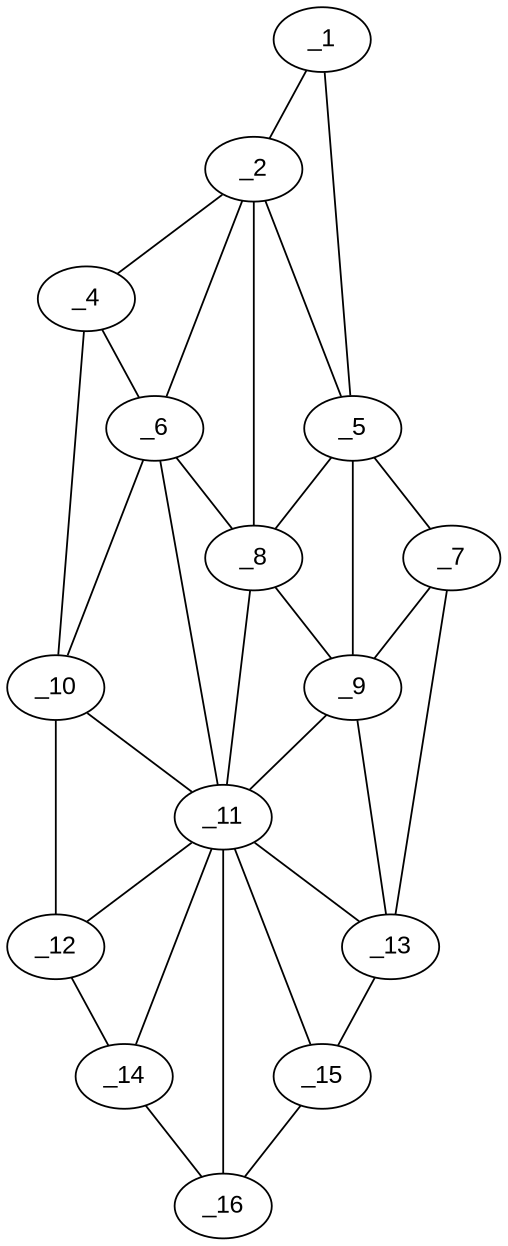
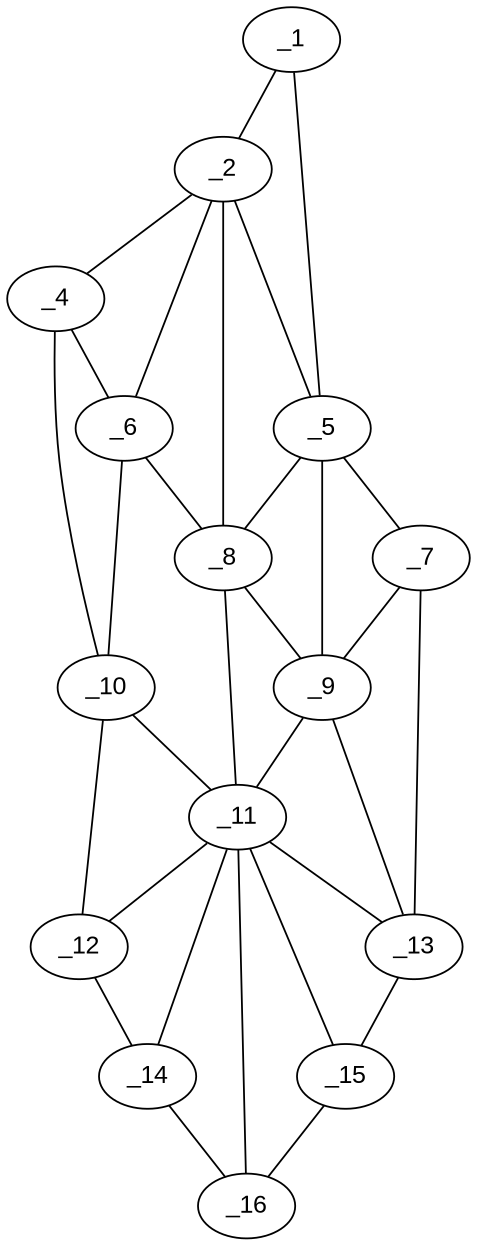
edge "_6" -- "_11": removed
